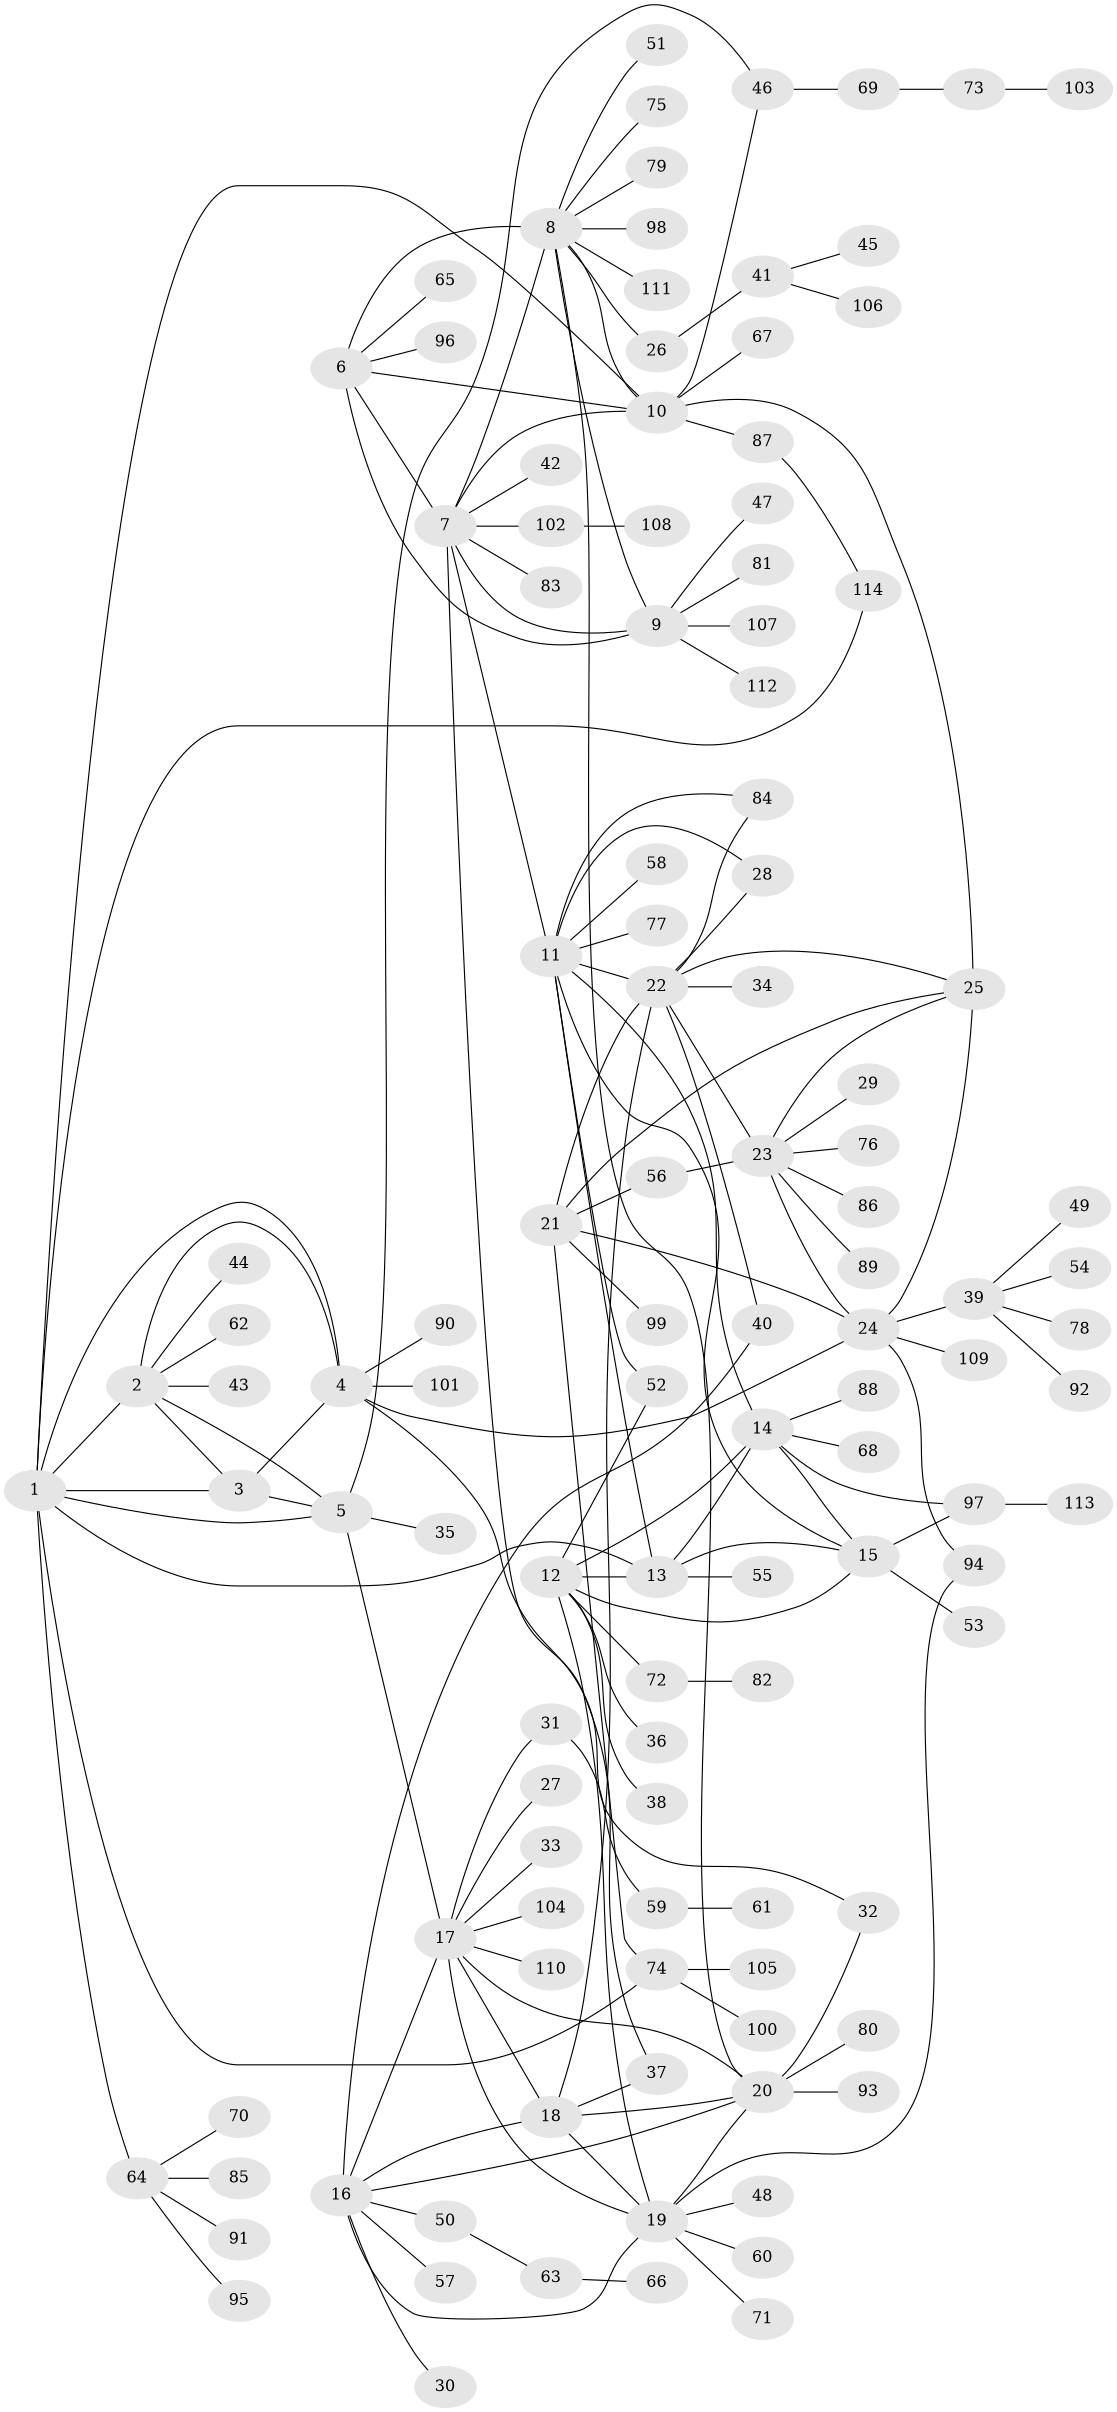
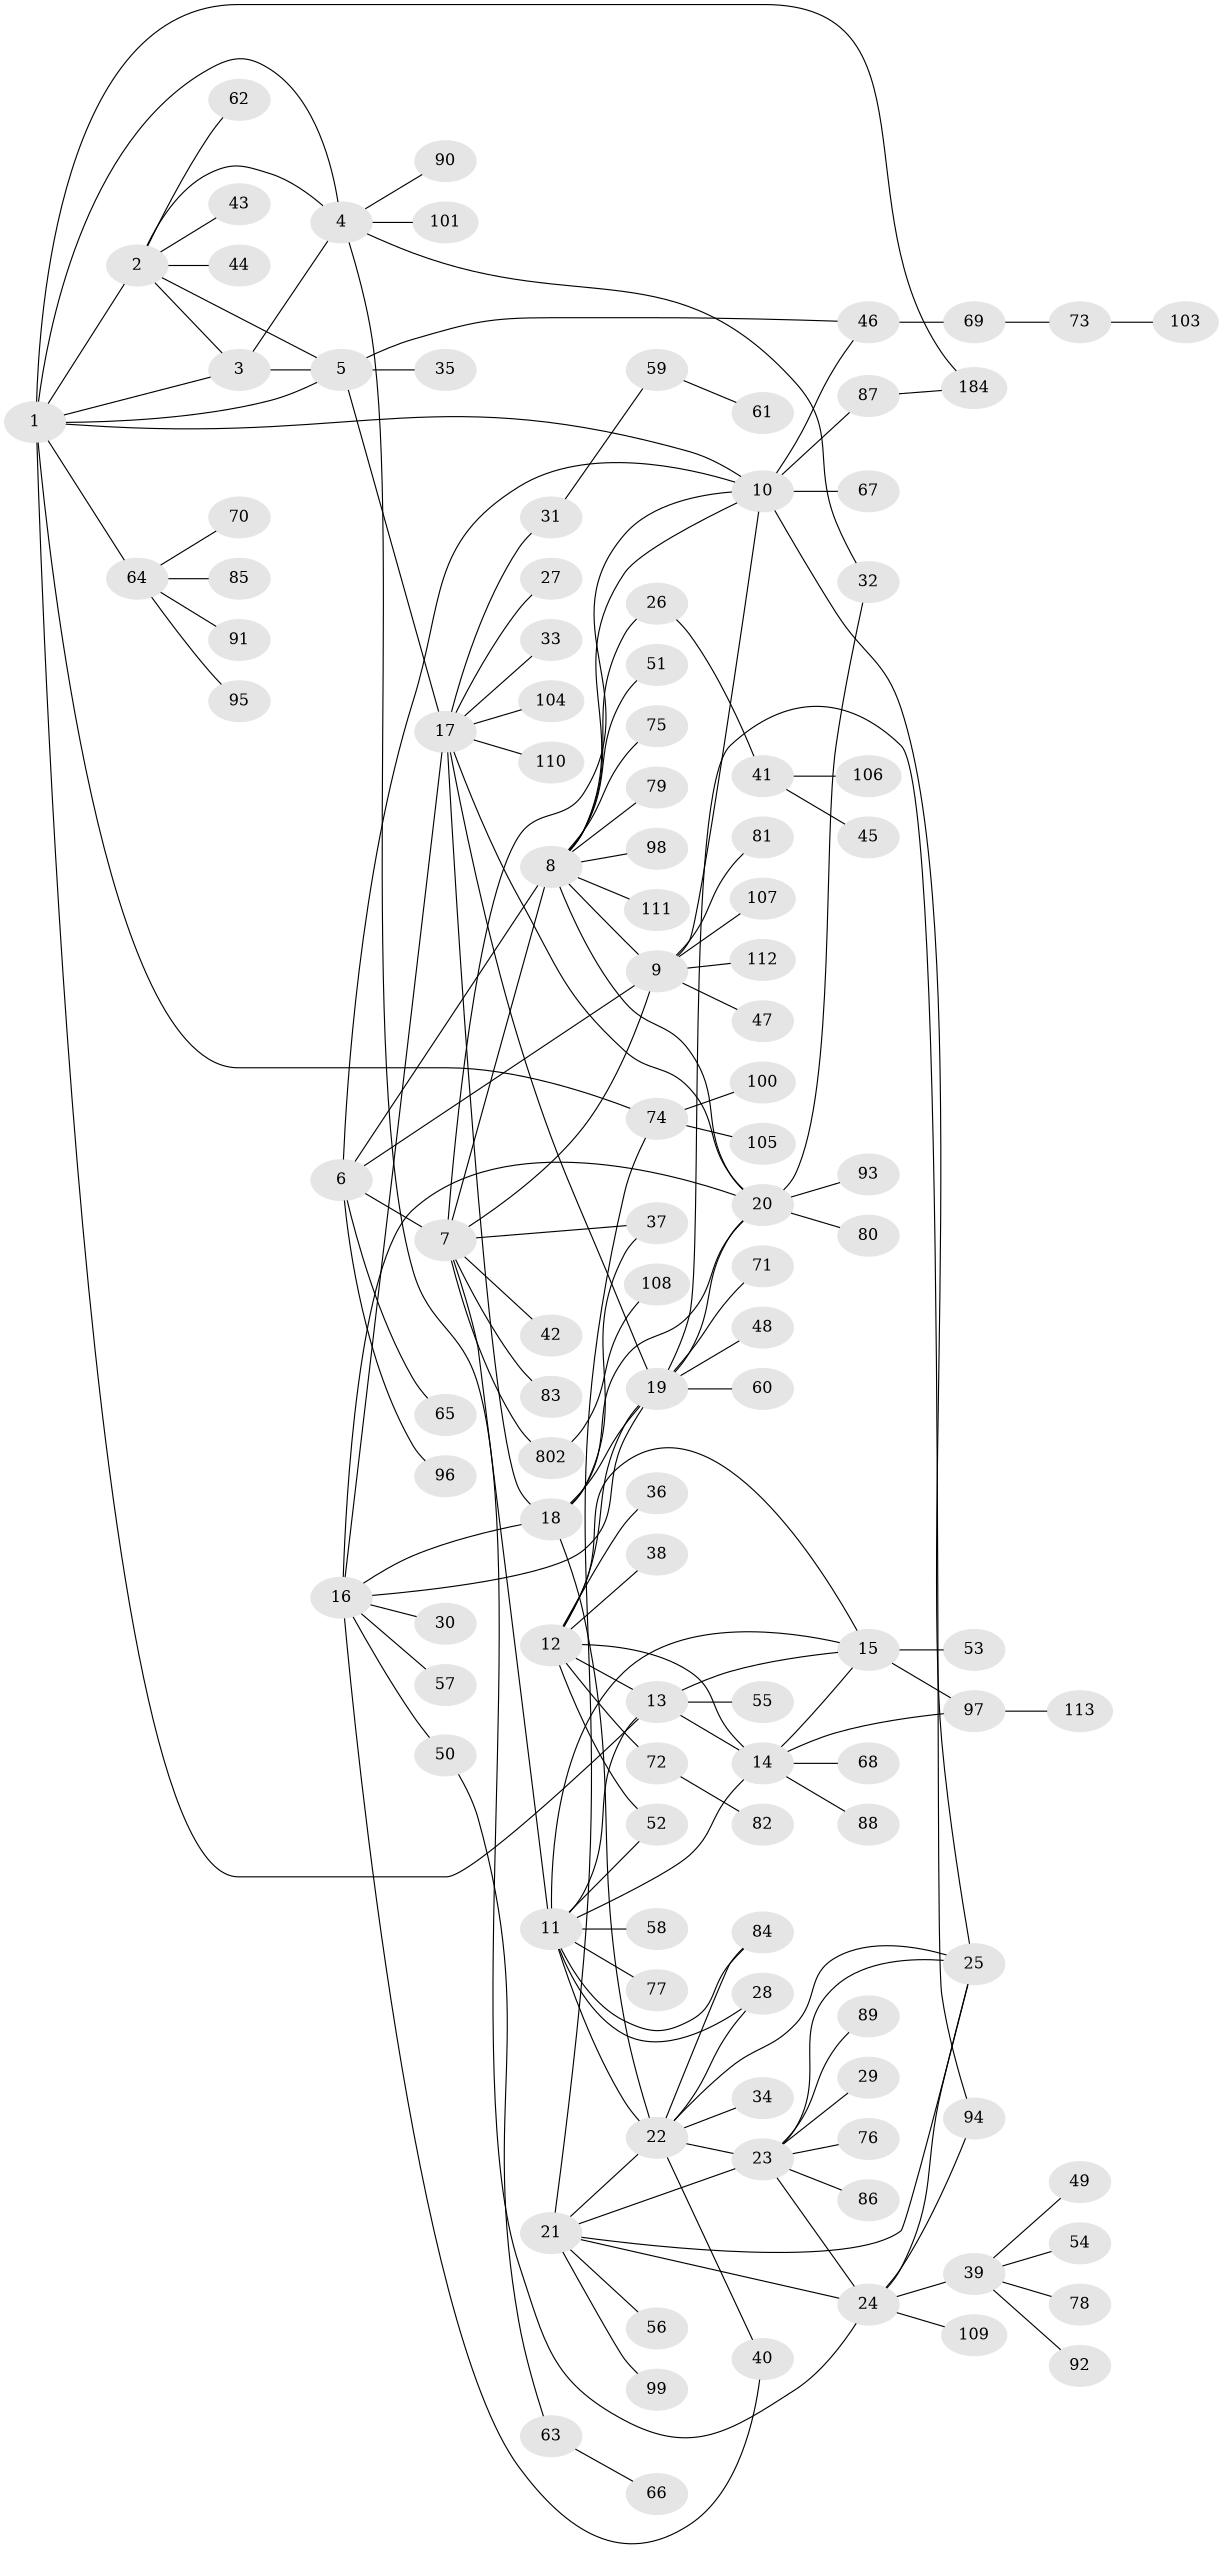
node "102": label "102" -> "802"
node "114": label "114" -> "184"
edge "10" -- "9": added
edge "23" -- "56": now "23" -- "21"
